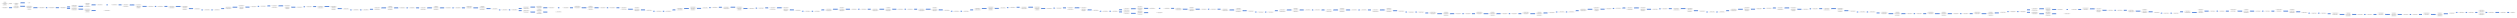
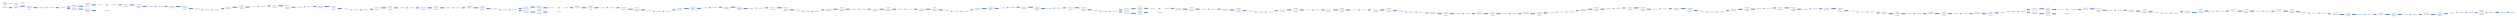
node "SoftmaxCrossEntropy": fillcolor #6495ed -> #e0e0e0
